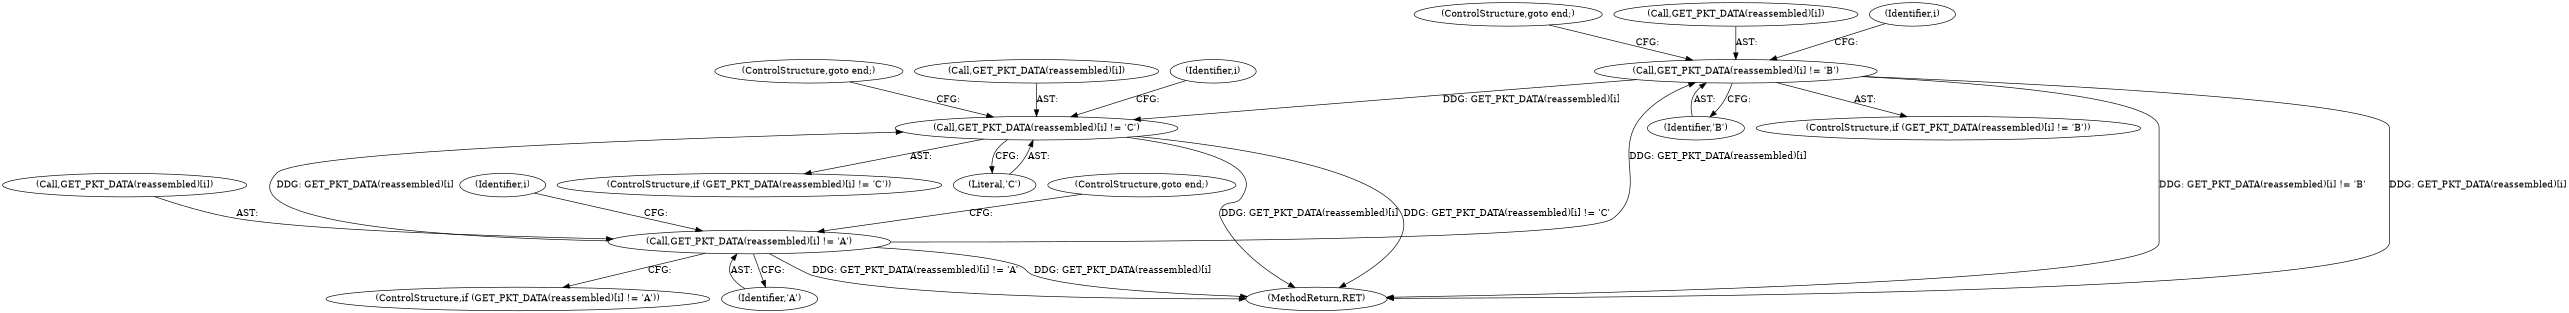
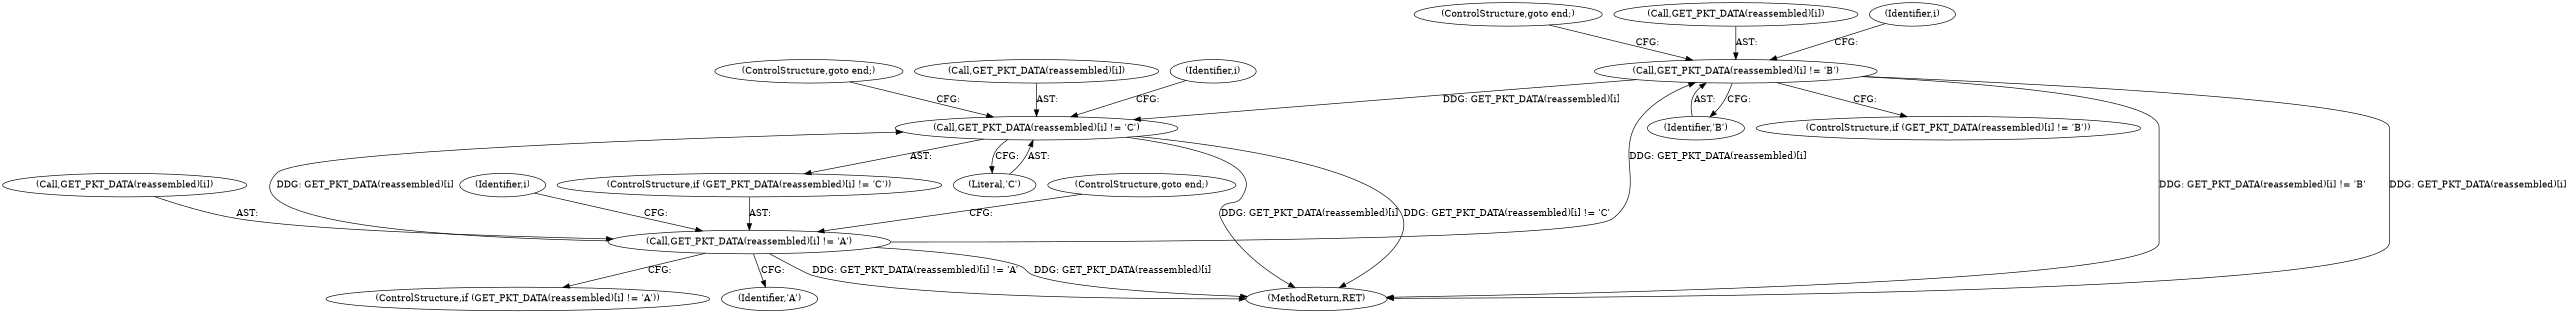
edge "(Call,GET_PKT_DATA(reassembled)[i] != 'B')" -> "(ControlStructure,if (GET_PKT_DATA(reassembled)[i] != 'B'))": label "AST: " -> "CFG: "
edge "(Identifier,'A')" -> "(Call,GET_PKT_DATA(reassembled)[i] != 'A')": now "(ControlStructure,if (GET_PKT_DATA(reassembled)[i] != 'C'))" -> "(Call,GET_PKT_DATA(reassembled)[i] != 'A')"
